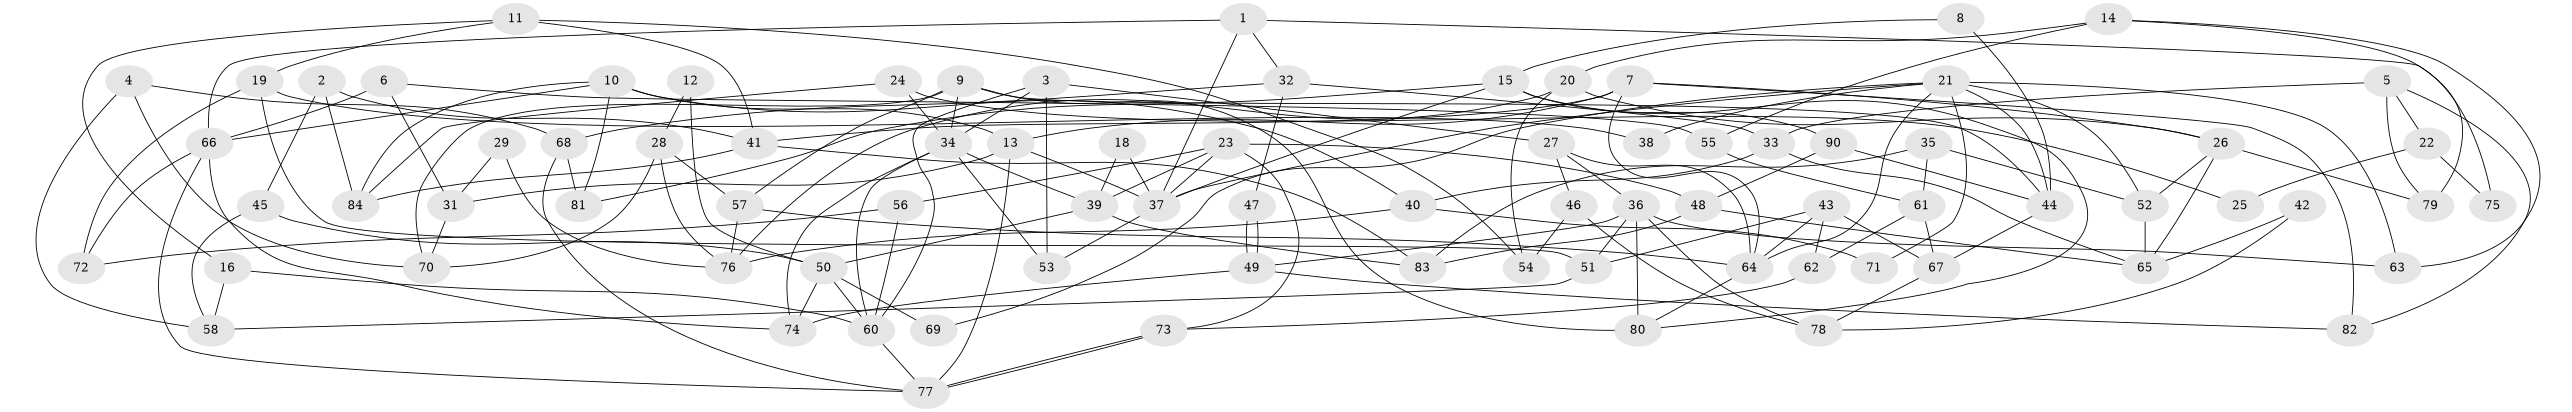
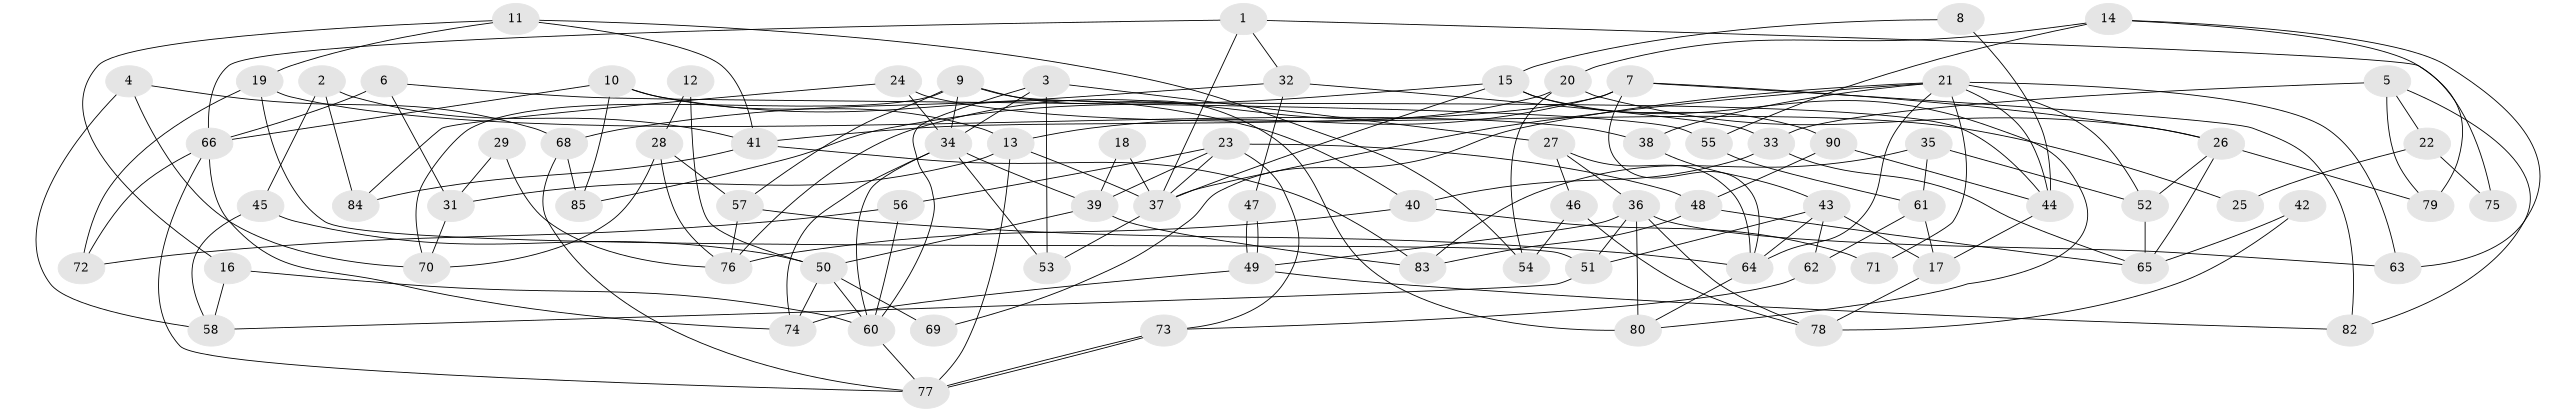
edge "10" -- "84": removed
edge "38" -- "43": added
node "81": label "81" -> "85"
node "67": label "67" -> "17"
